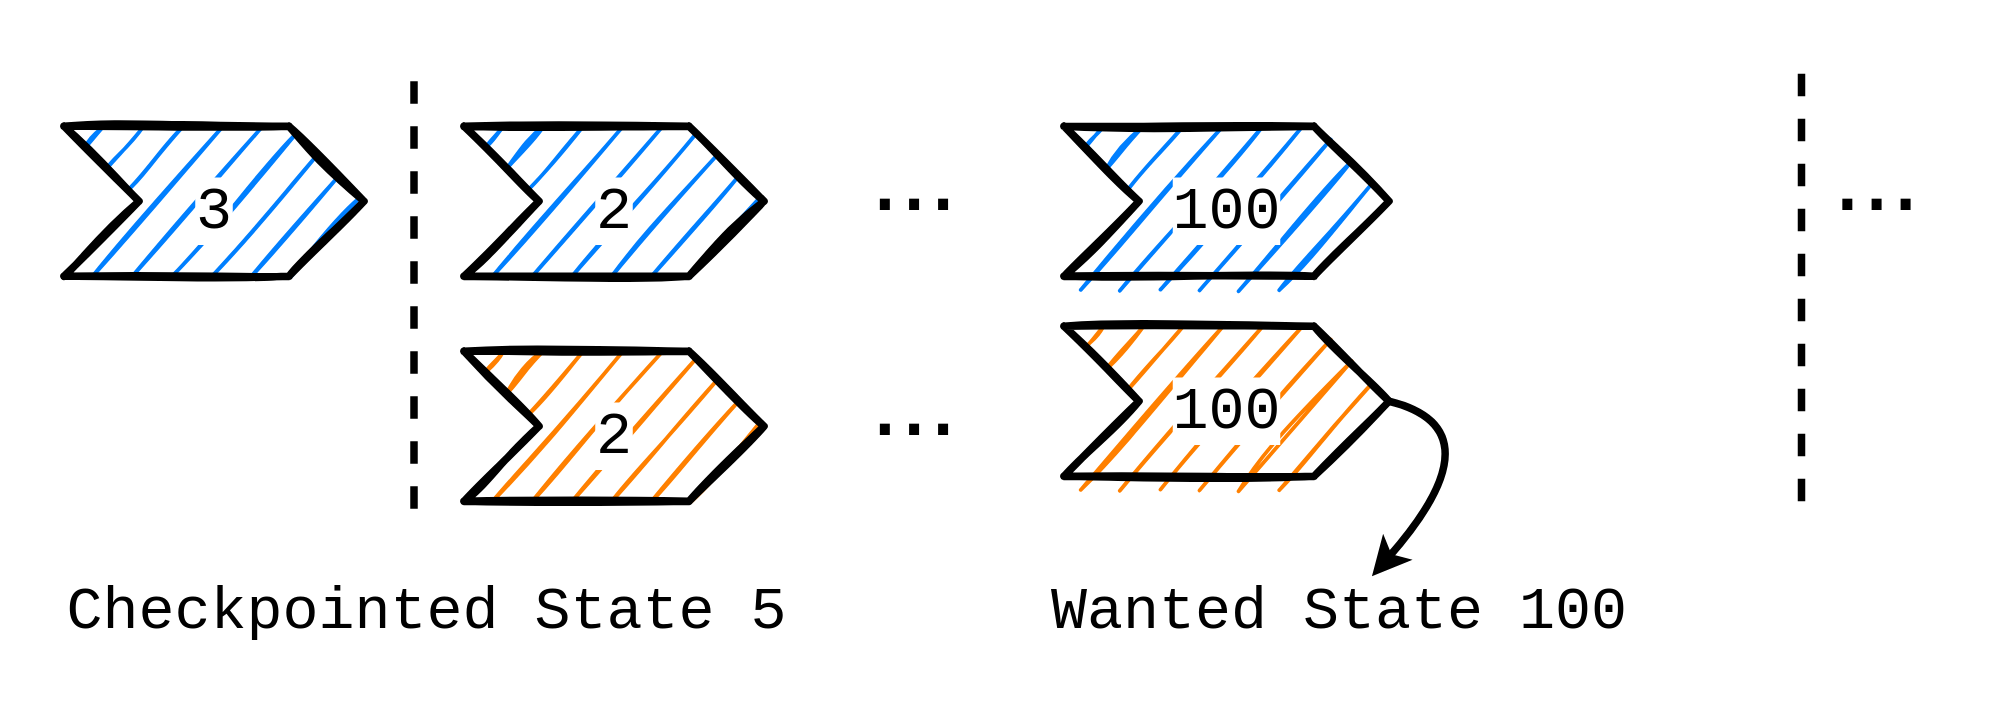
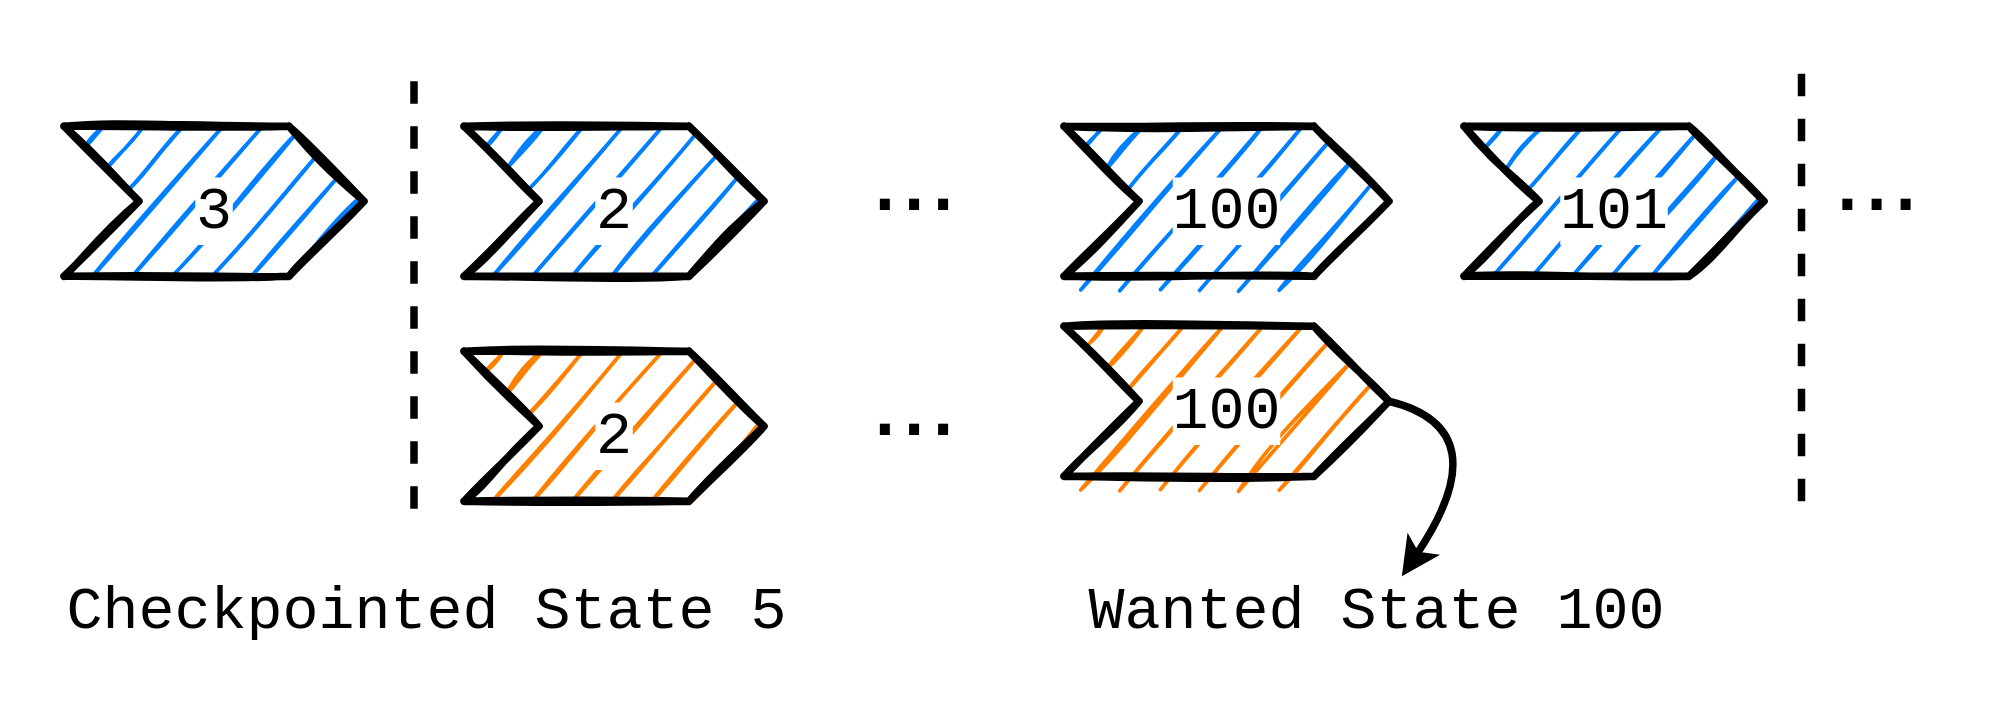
node "101": added
node "Wanted State 100": moved (1339, 614) -> (1376, 614)
